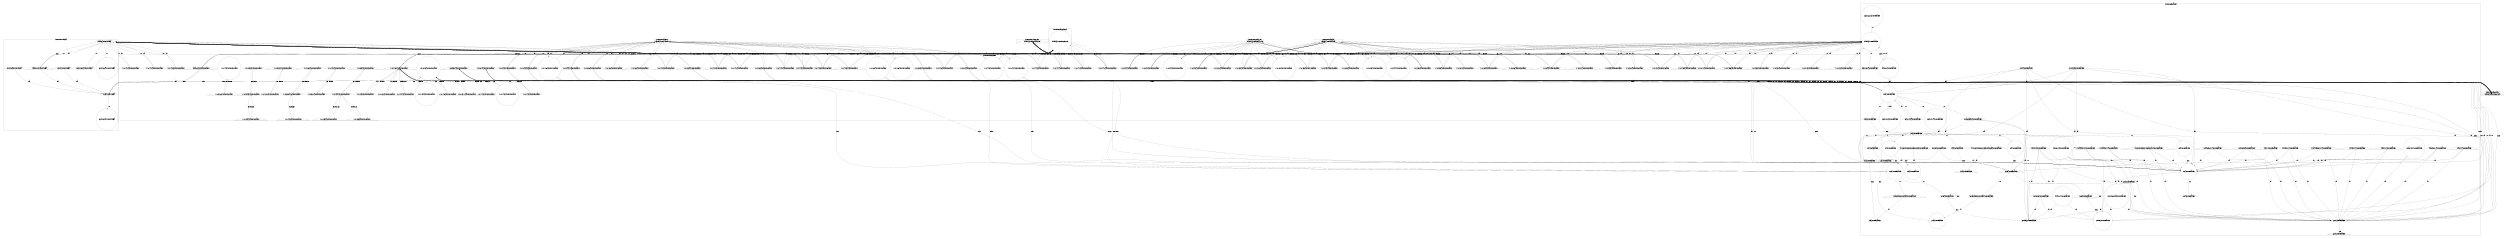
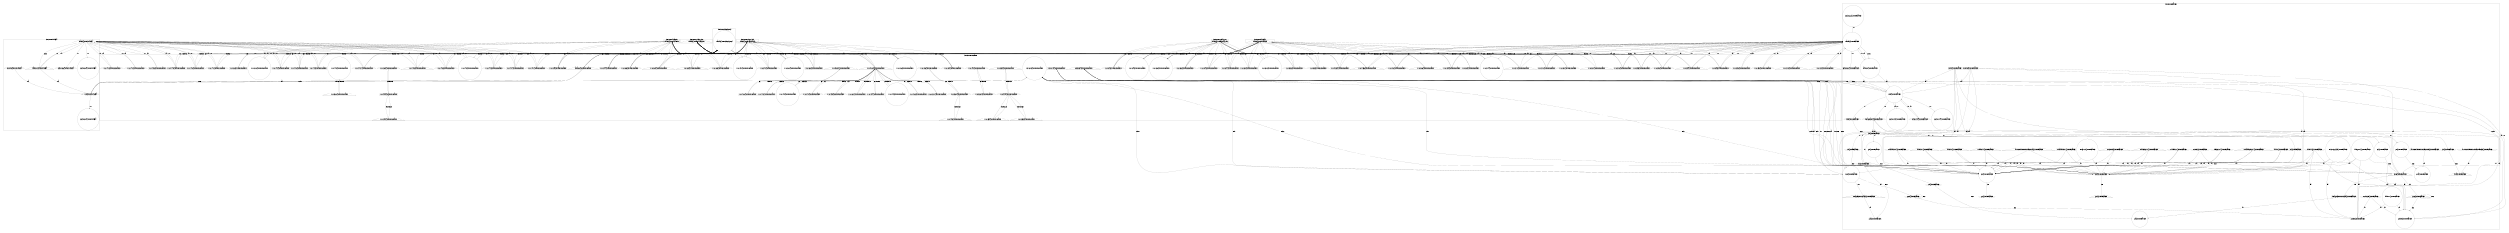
edge "1_fwatchdog#ServerID_76c96688d7-5sj98" -> "10.1.80.1:38034#ServerID_OuterContainerID": added, label "RESPONSE"
node "/etc/hosts#ServerID_b10d4e8ff34a": removed
edge "65_curl#ServerID_ef03aa1de3fe" -> "/etc/ld-musl-x86_64.path#ServerID_ef03aa1de3fe": reversed
